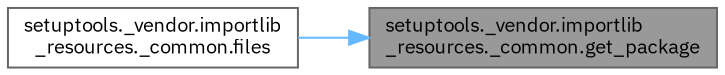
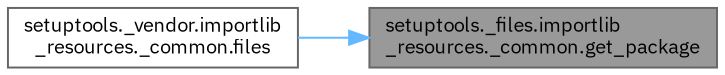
node "setuptools._vendor.importlib _resources._common.get_package": label "setuptools._vendor.importlib _resources._common.get_package" -> "setuptools._files.importlib _resources._common.get_package"
